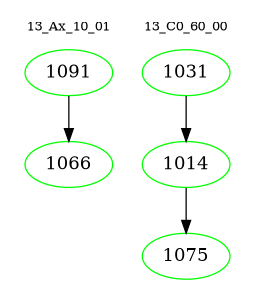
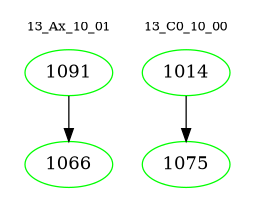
cluster "13_C0_60_00": label "13_C0_60_00" -> "13_C0_10_00"
node "1031": removed
